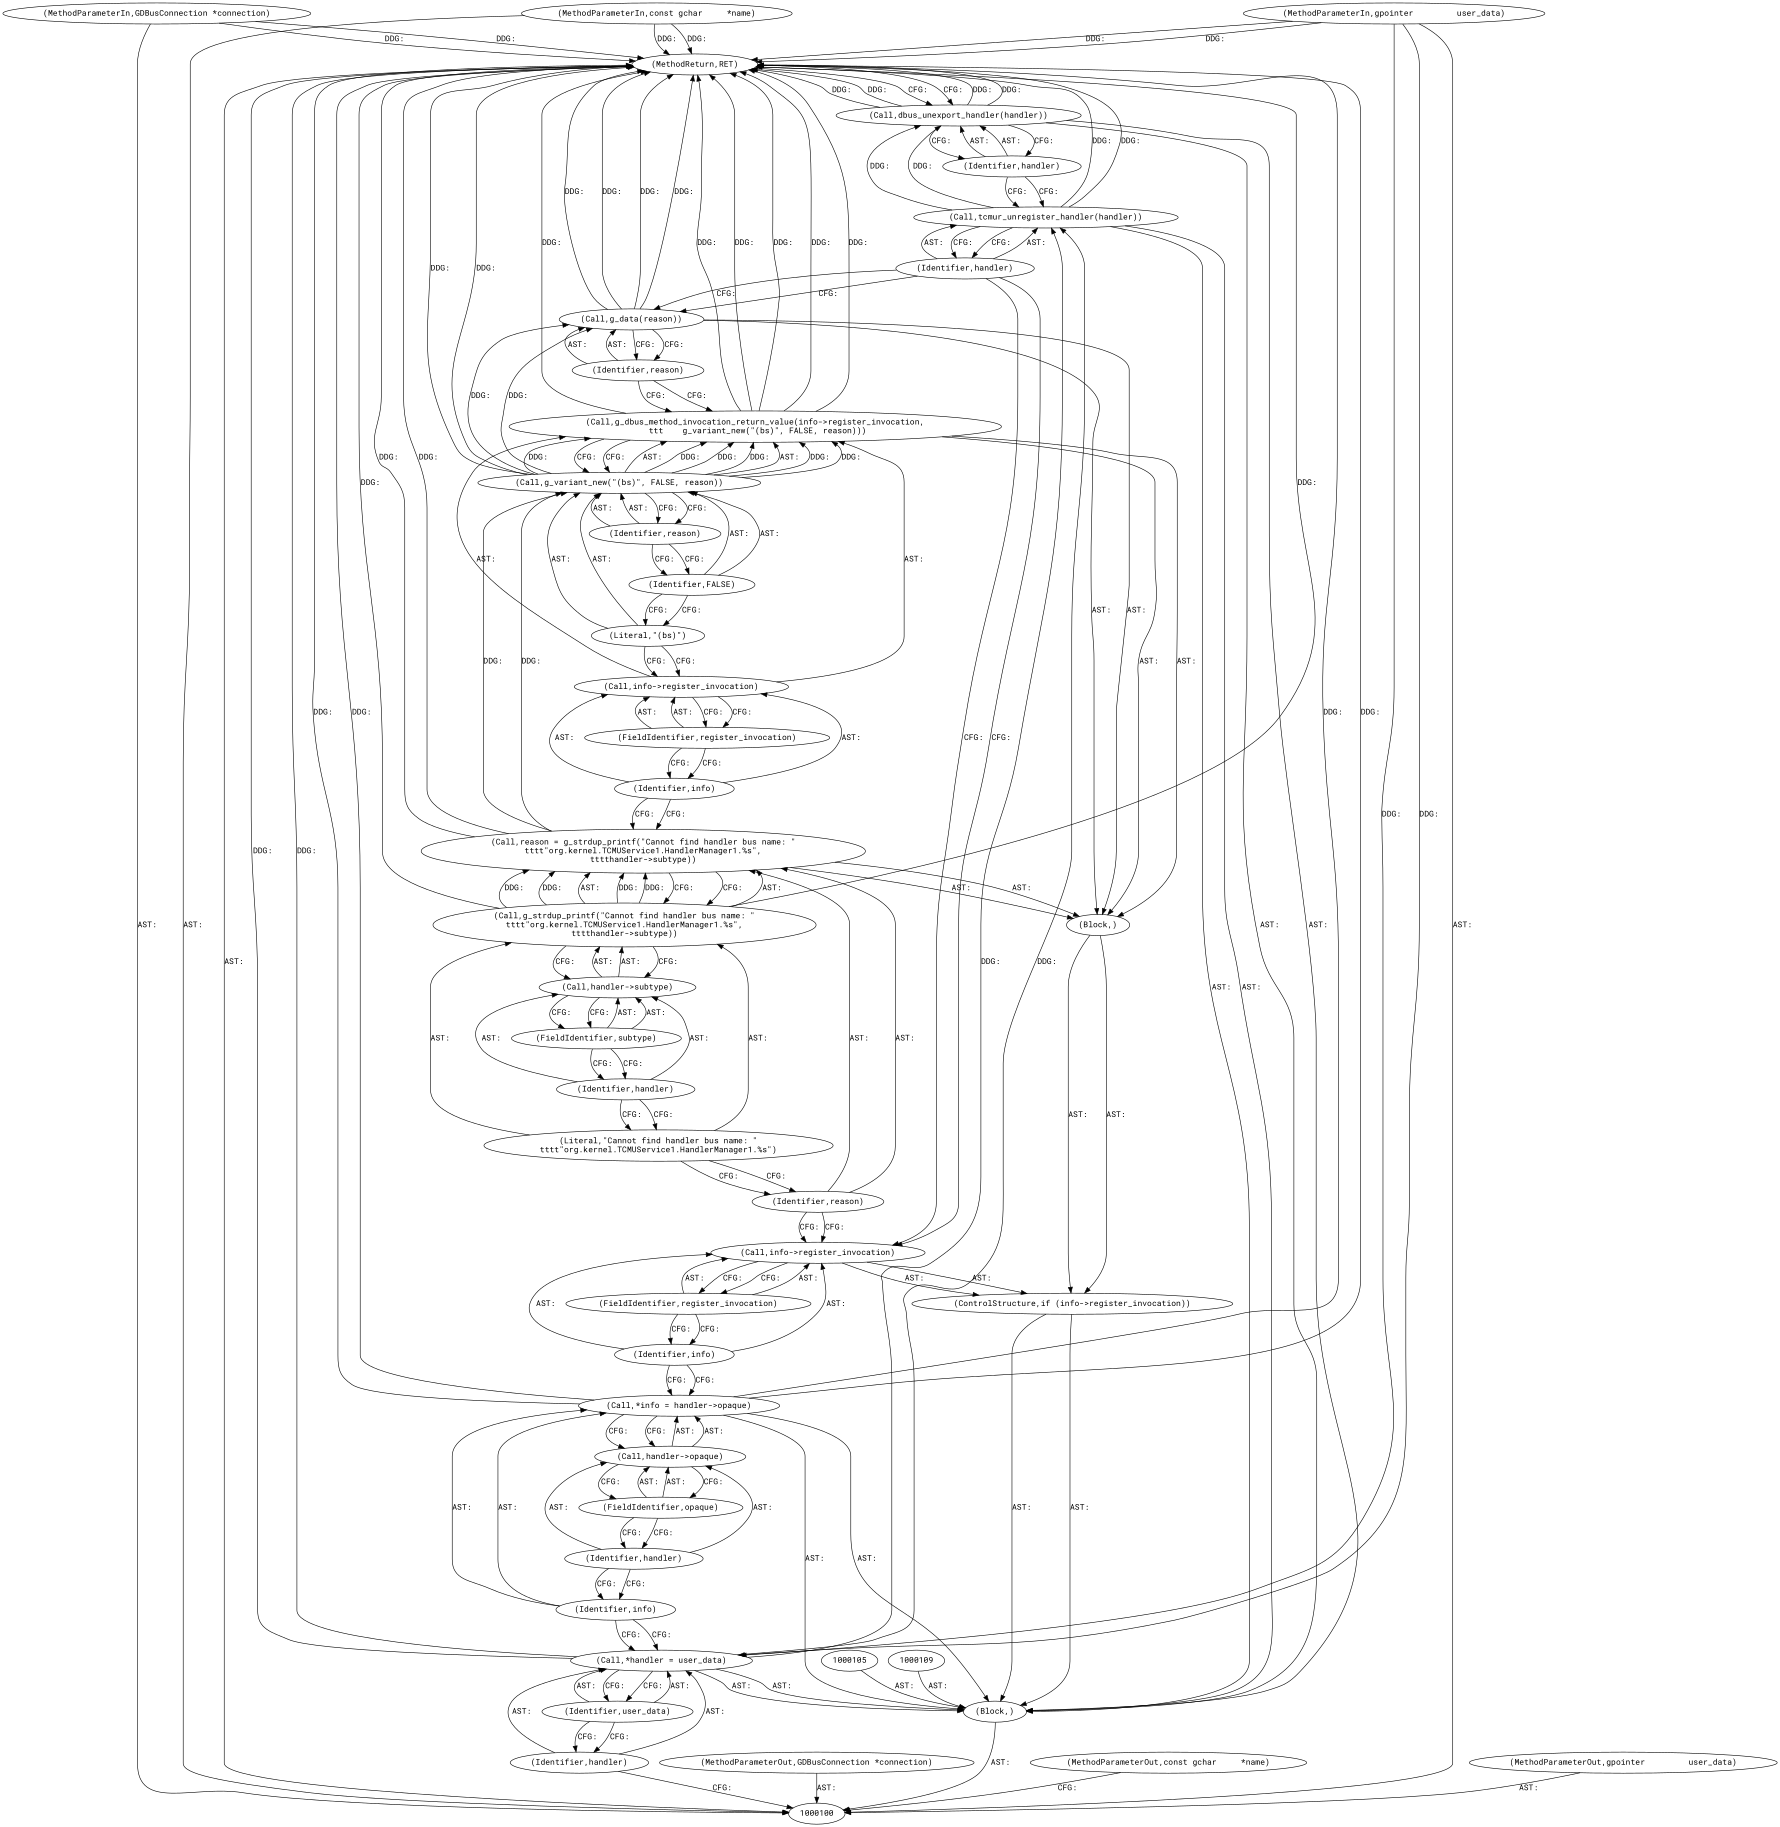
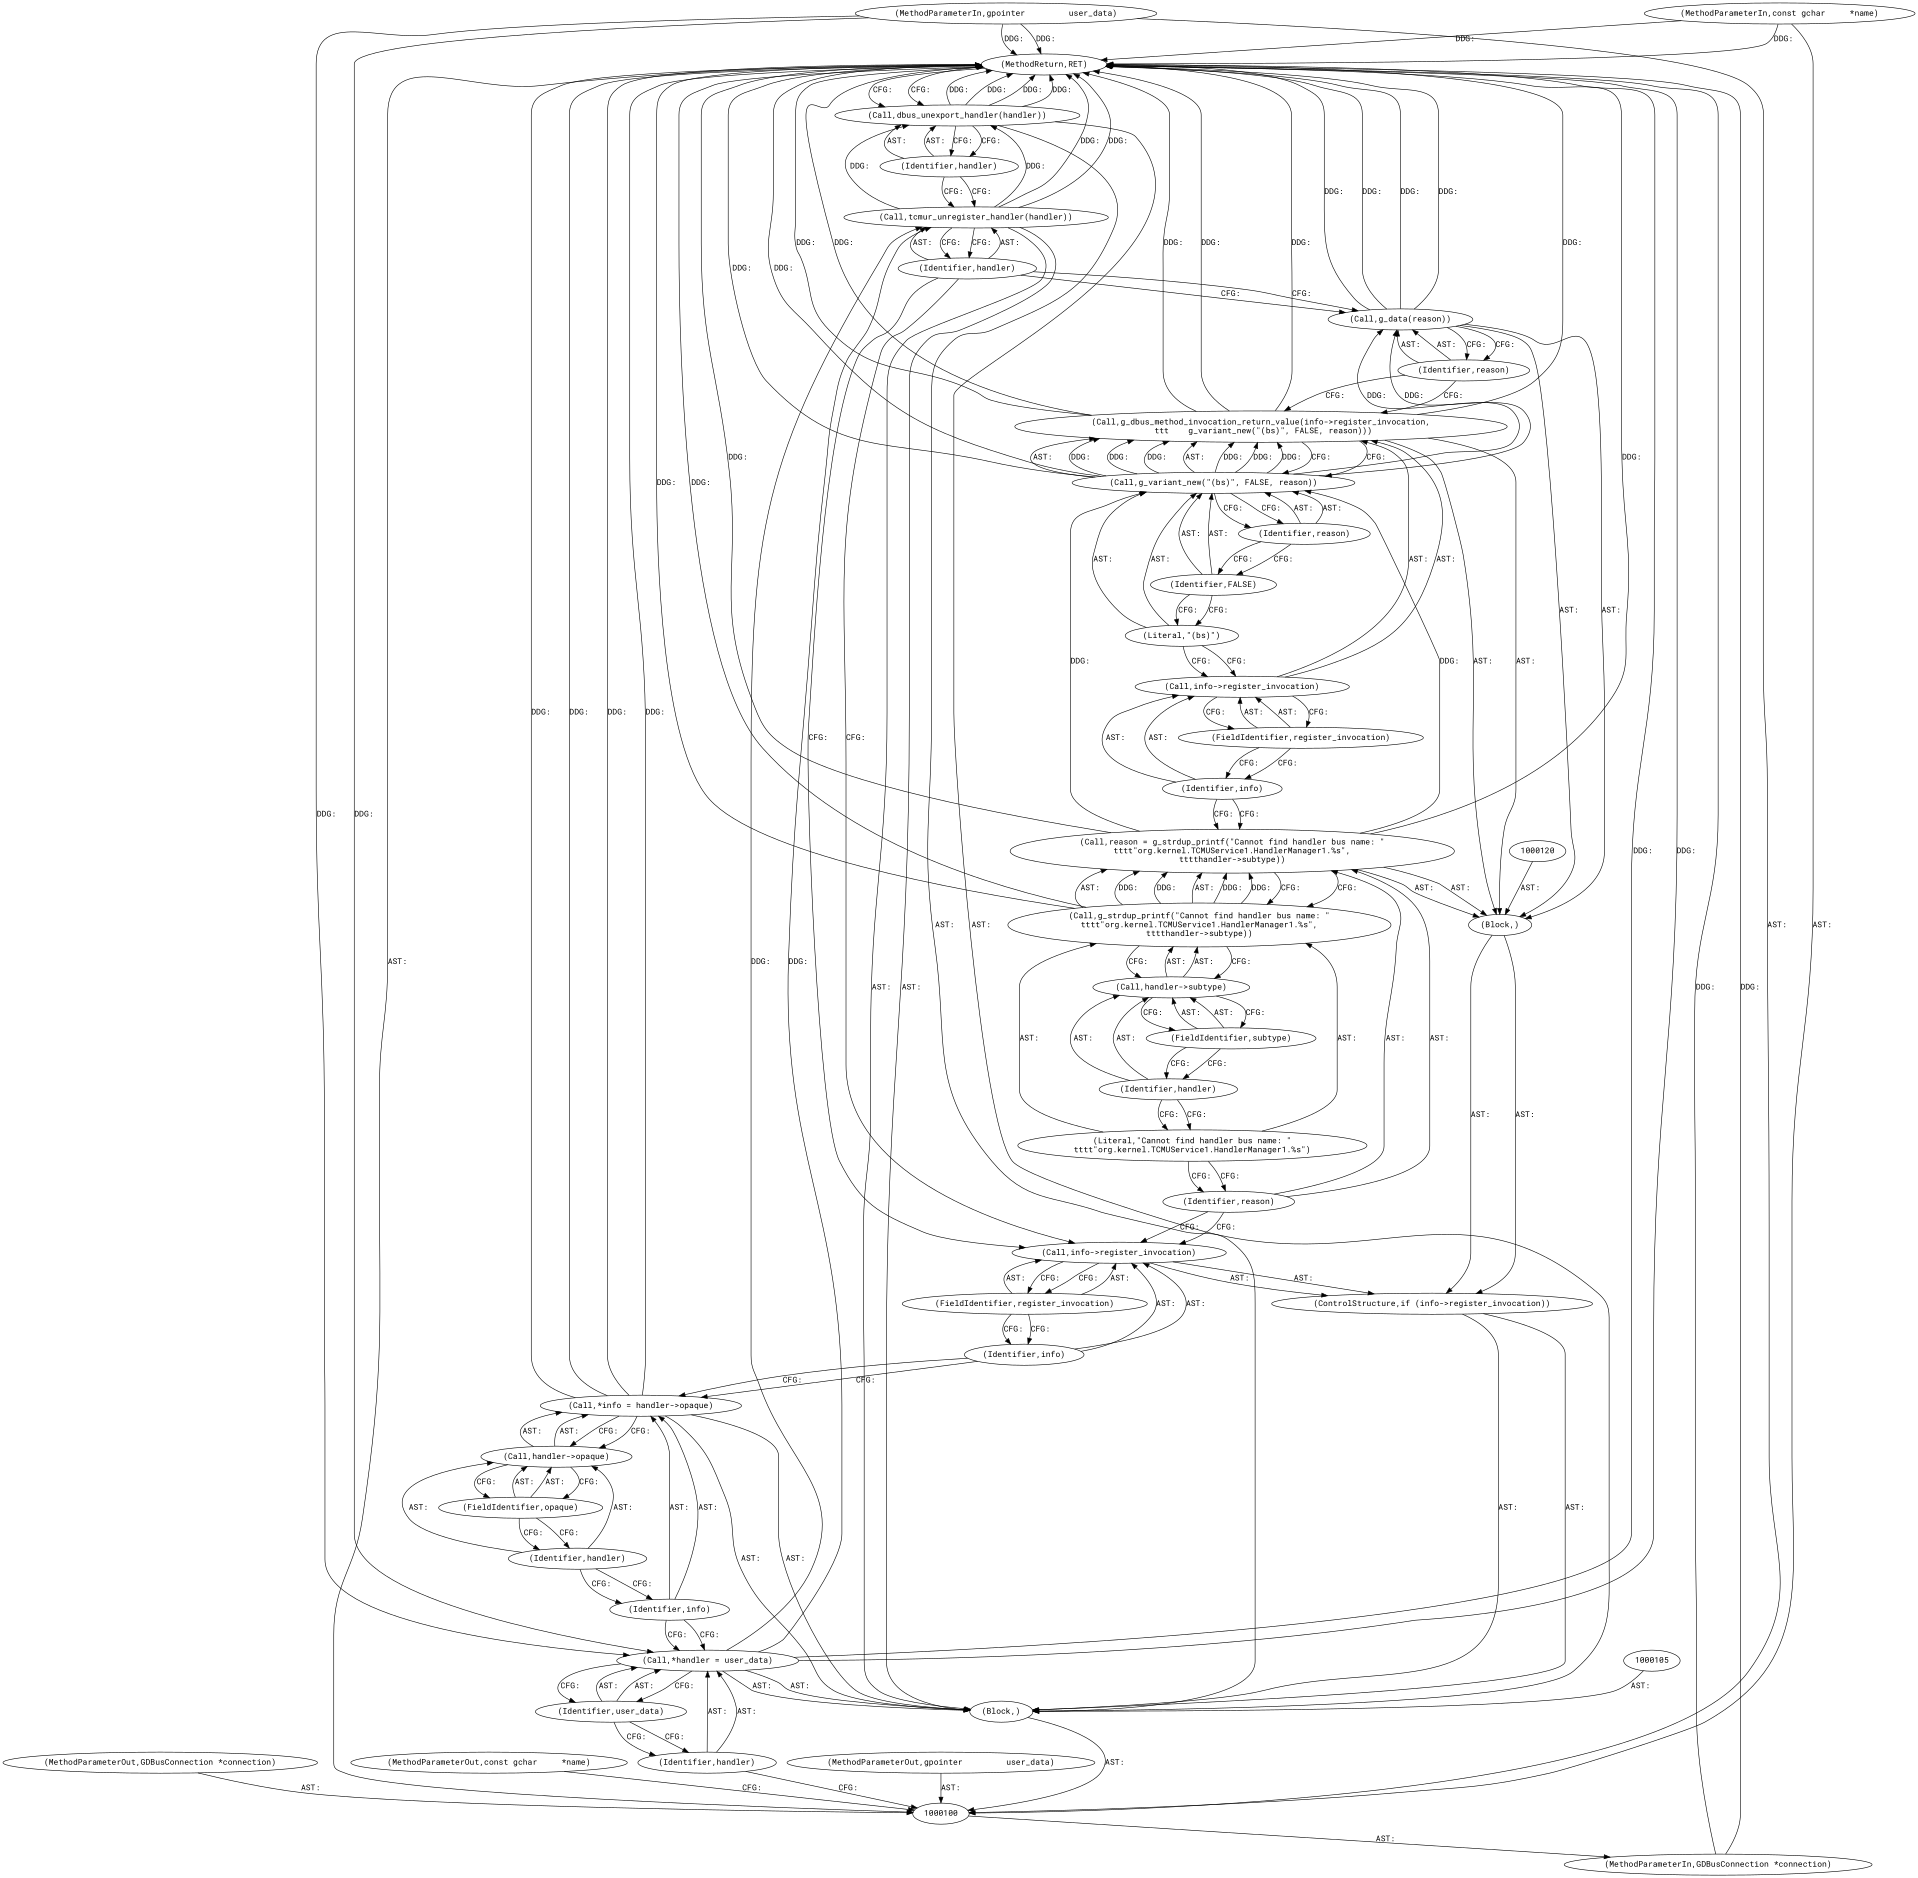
node "1000120": added
edge "(MethodParameterIn,GDBusConnection *connection)" -> "1000100": reversed
node "1000109": removed
